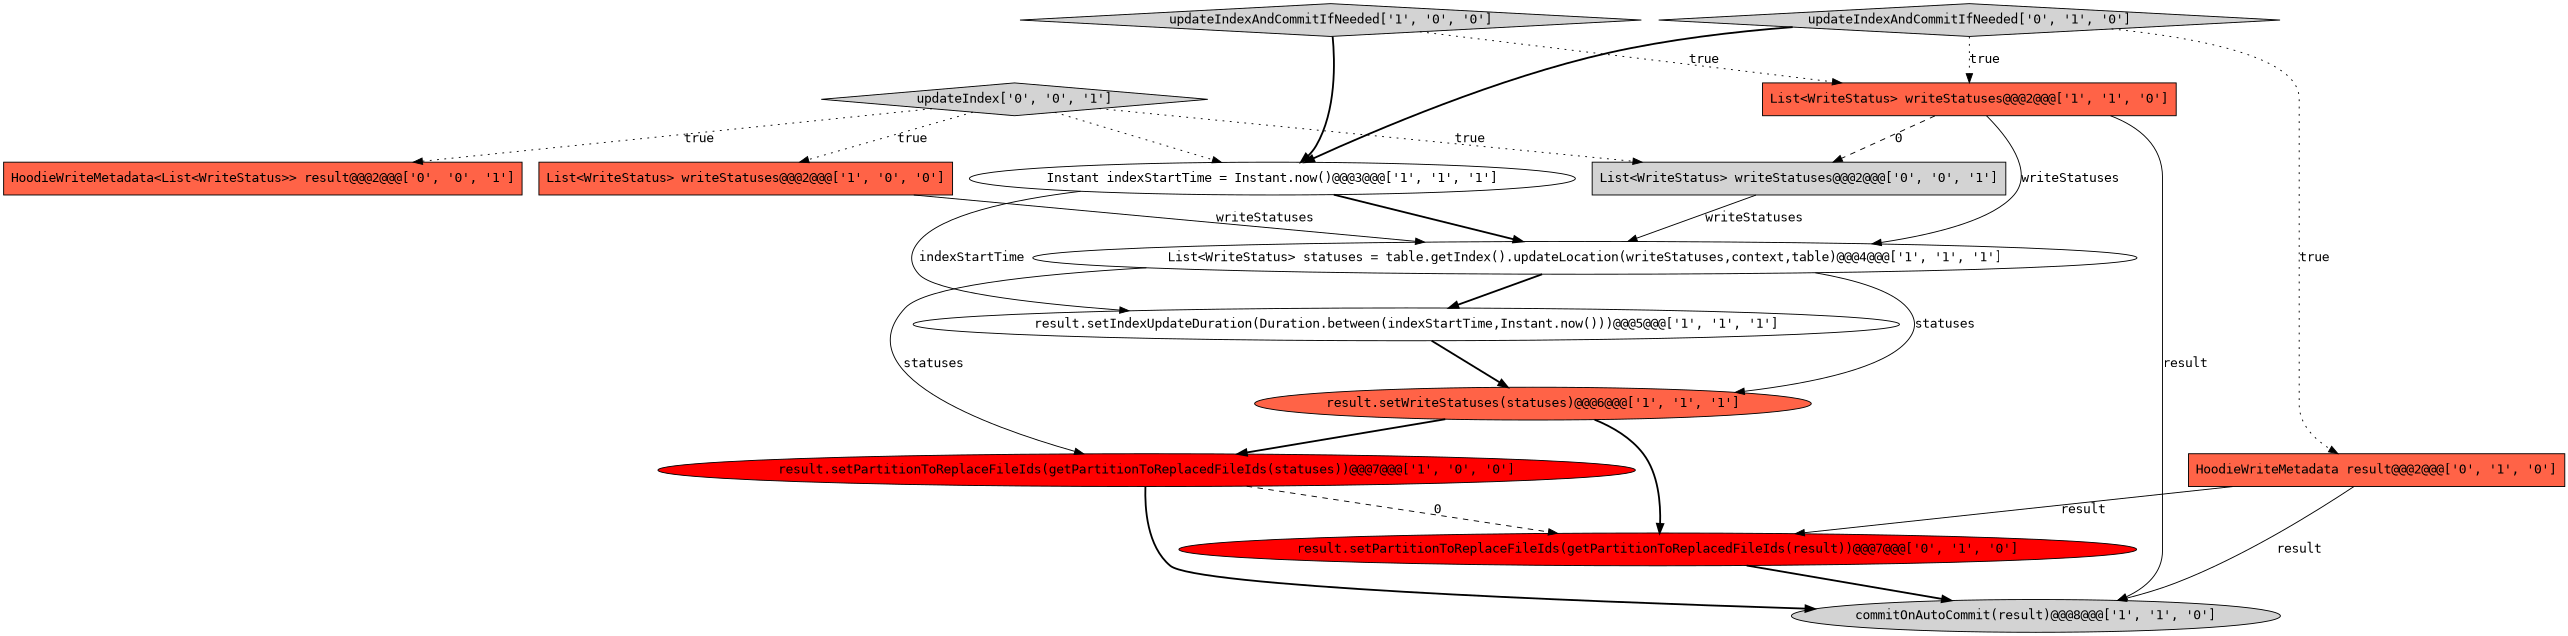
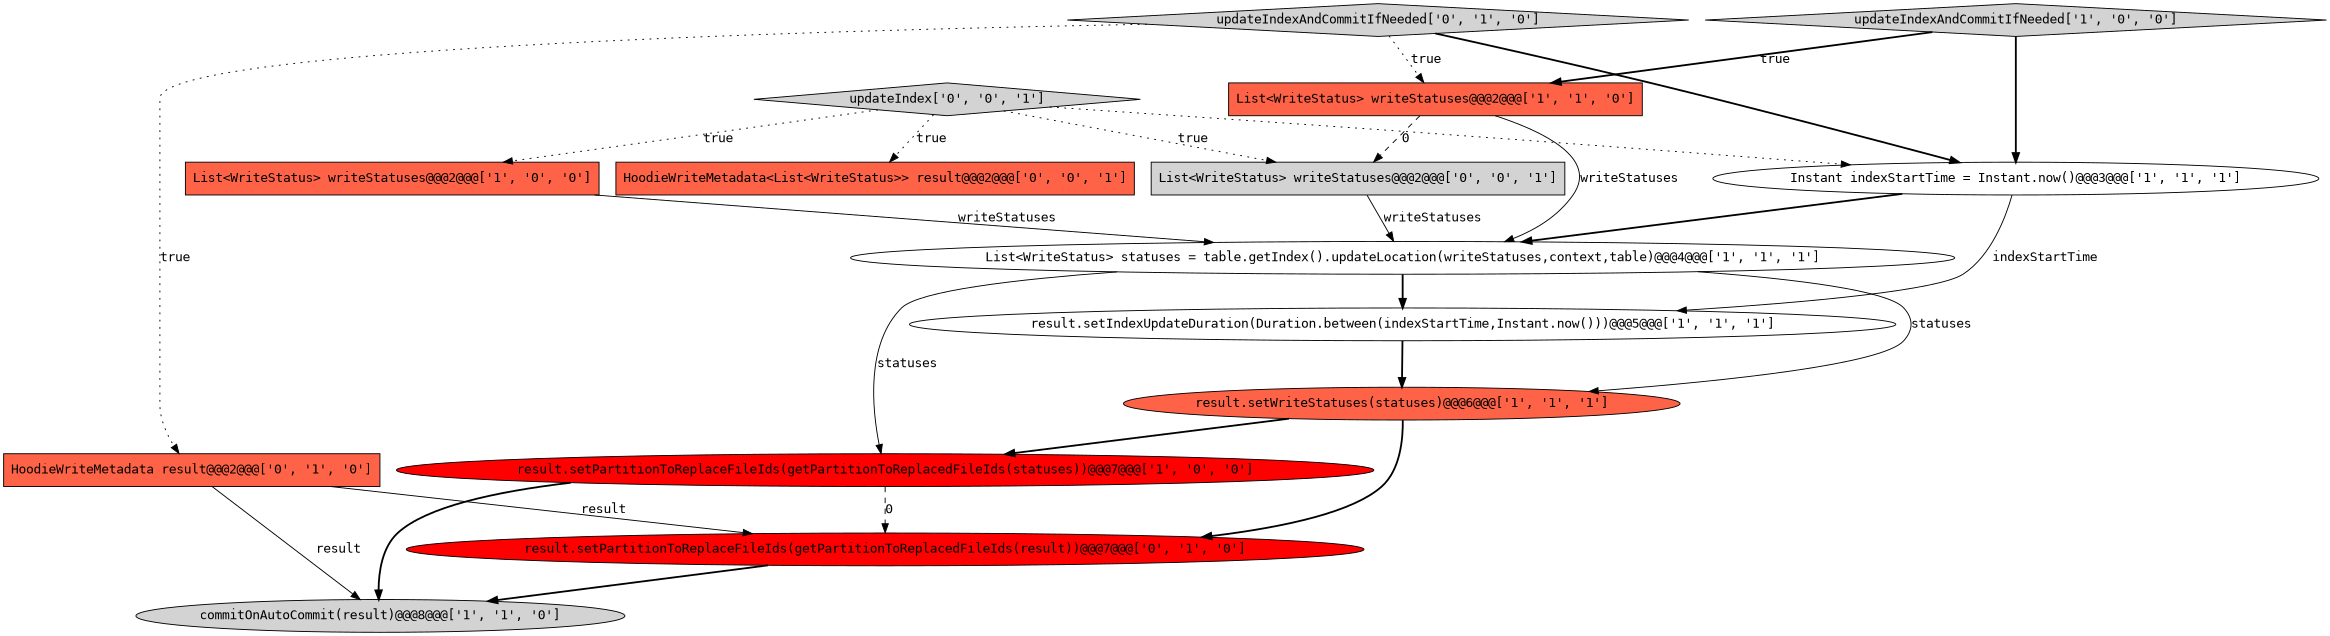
edge "updateIndexAndCommitIfNeeded['1', '0', '0']" -> "List<WriteStatus> writeStatuses@@@2@@@['1', '1', '0']": style dotted -> bold
edge "List<WriteStatus> writeStatuses@@@2@@@['1', '1', '0']" -> "commitOnAutoCommit(result)@@@8@@@['1', '1', '0']": removed, label "result"
